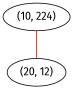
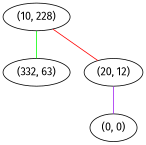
node "(10, 224)": label "(10, 224)" -> "(10, 228)"
node "(332, 63)": added
node "(0, 0)": added
